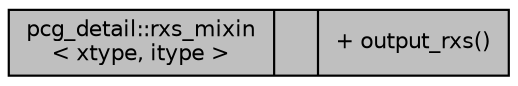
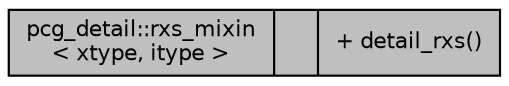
node "pcg_detail::rxs_mixin": text "+ output_rxs()" -> "+ detail_rxs()"
